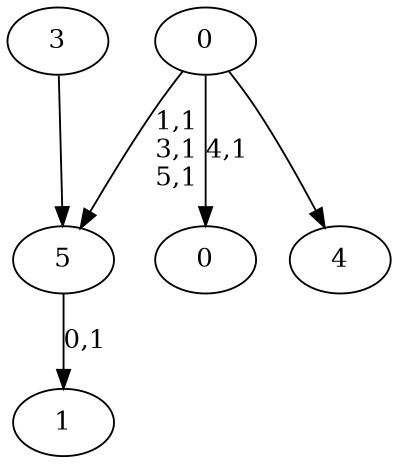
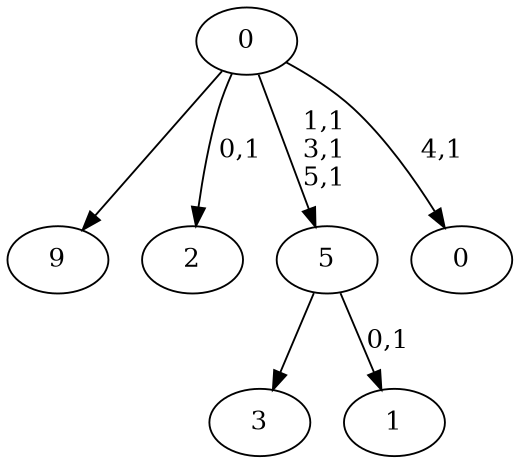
edge "3" -> "5": reversed
node "2": added
node "4": label "4" -> "9"
